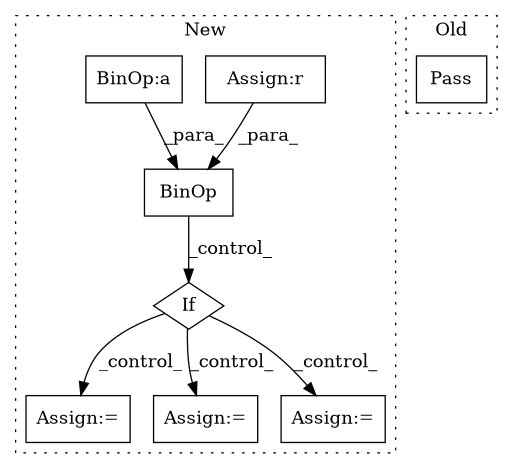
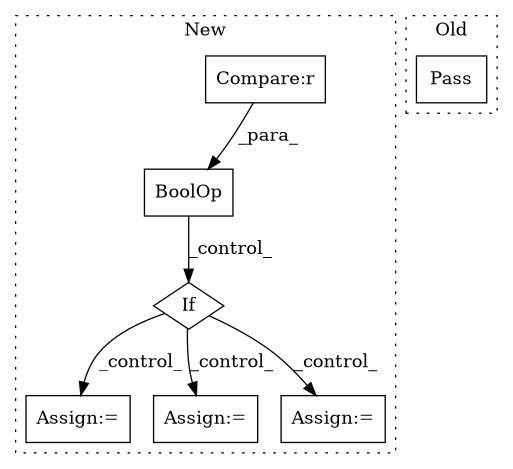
node "BinOp:a": removed
node "Assign:r": label "Assign:r" -> "Compare:r"
node "BinOp": label "BinOp" -> "BoolOp"
